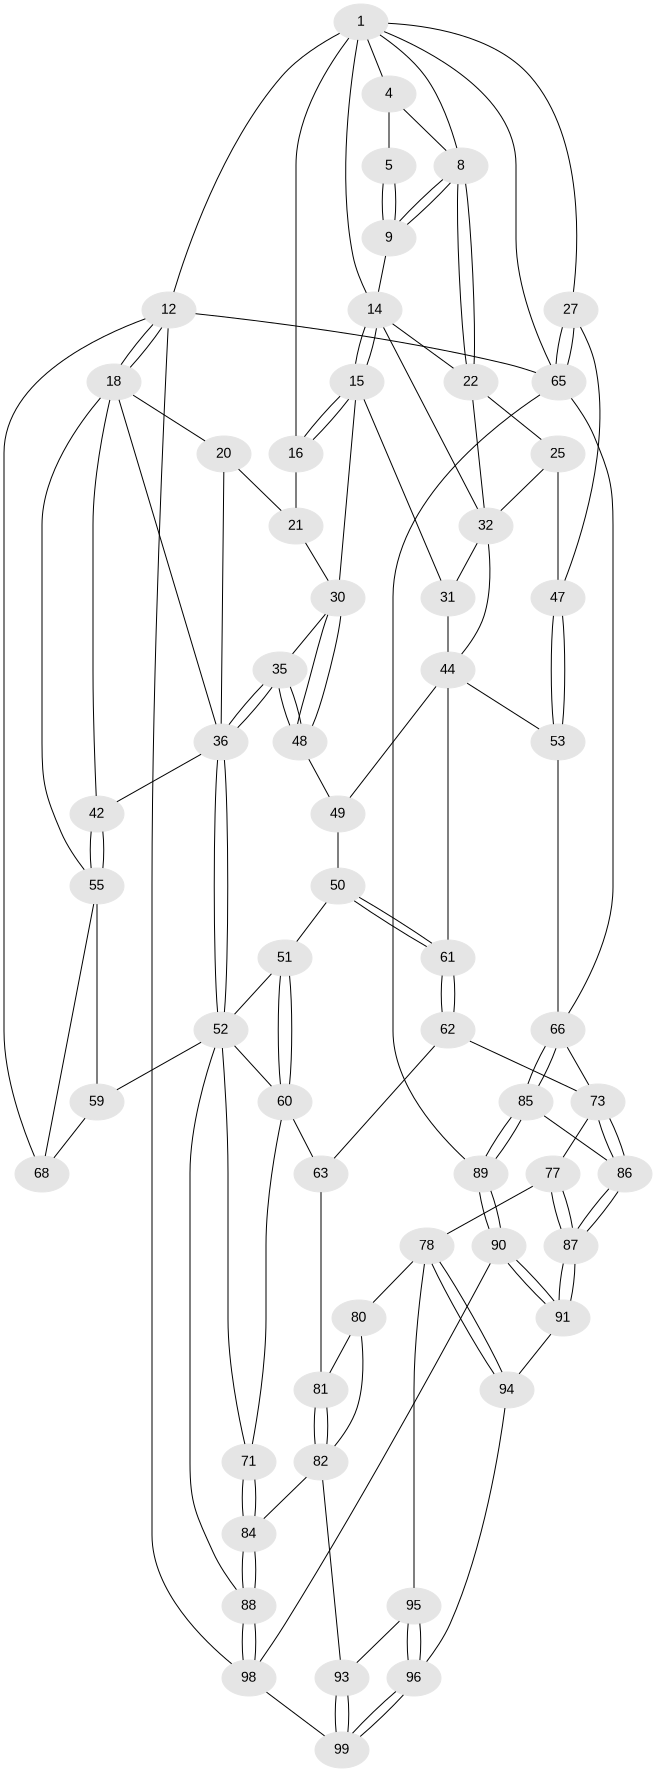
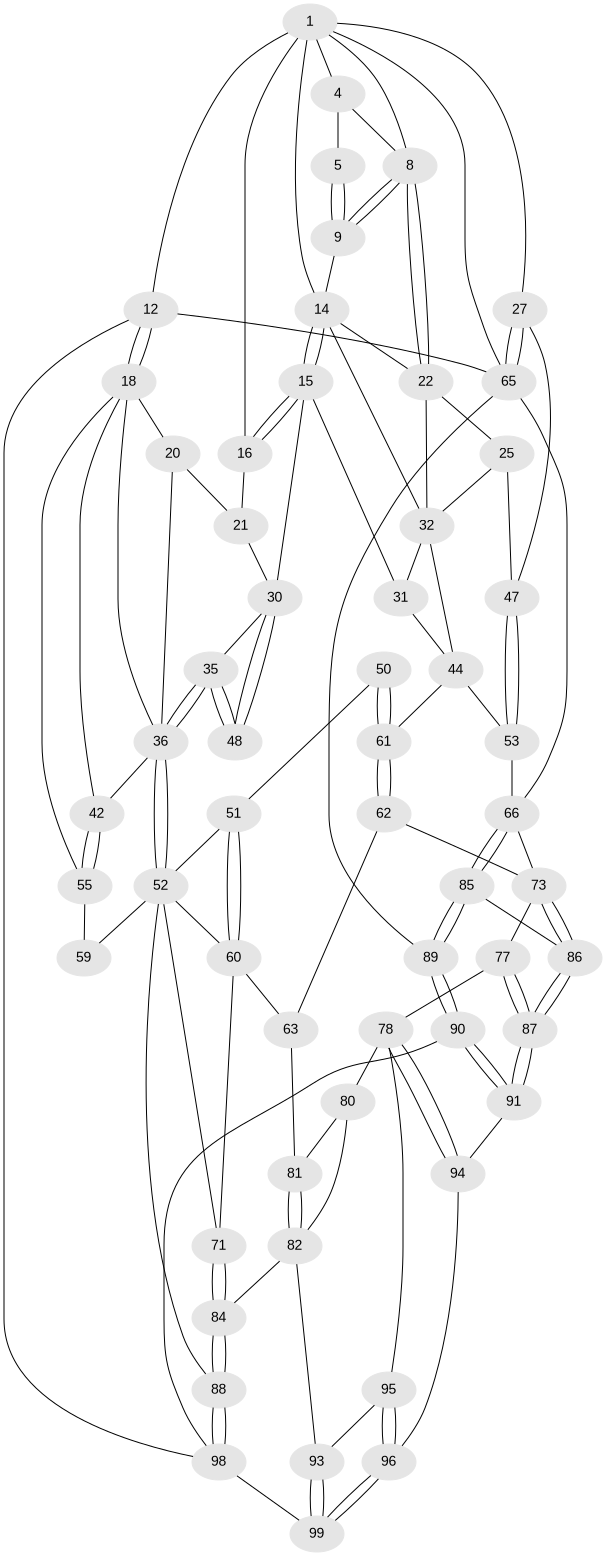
node "49": removed
node "68": removed
